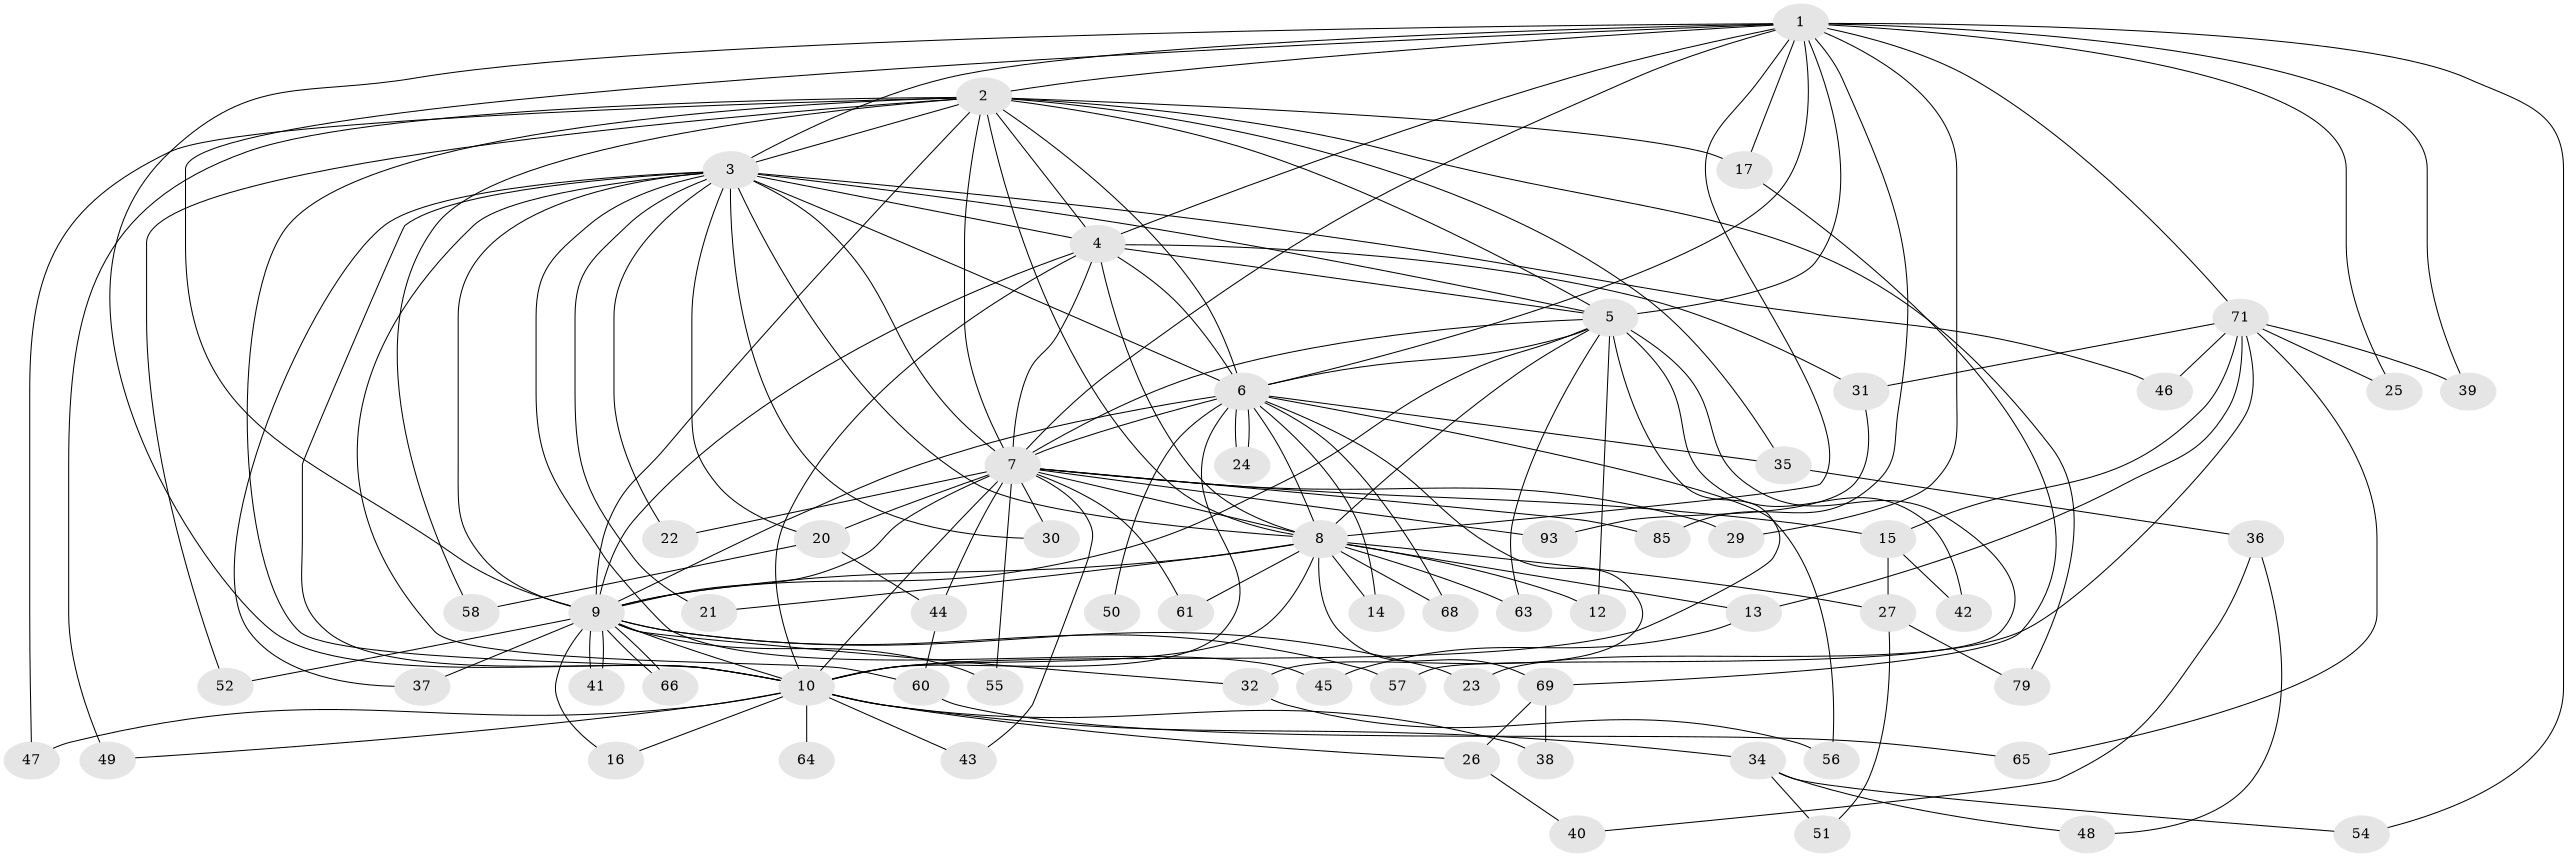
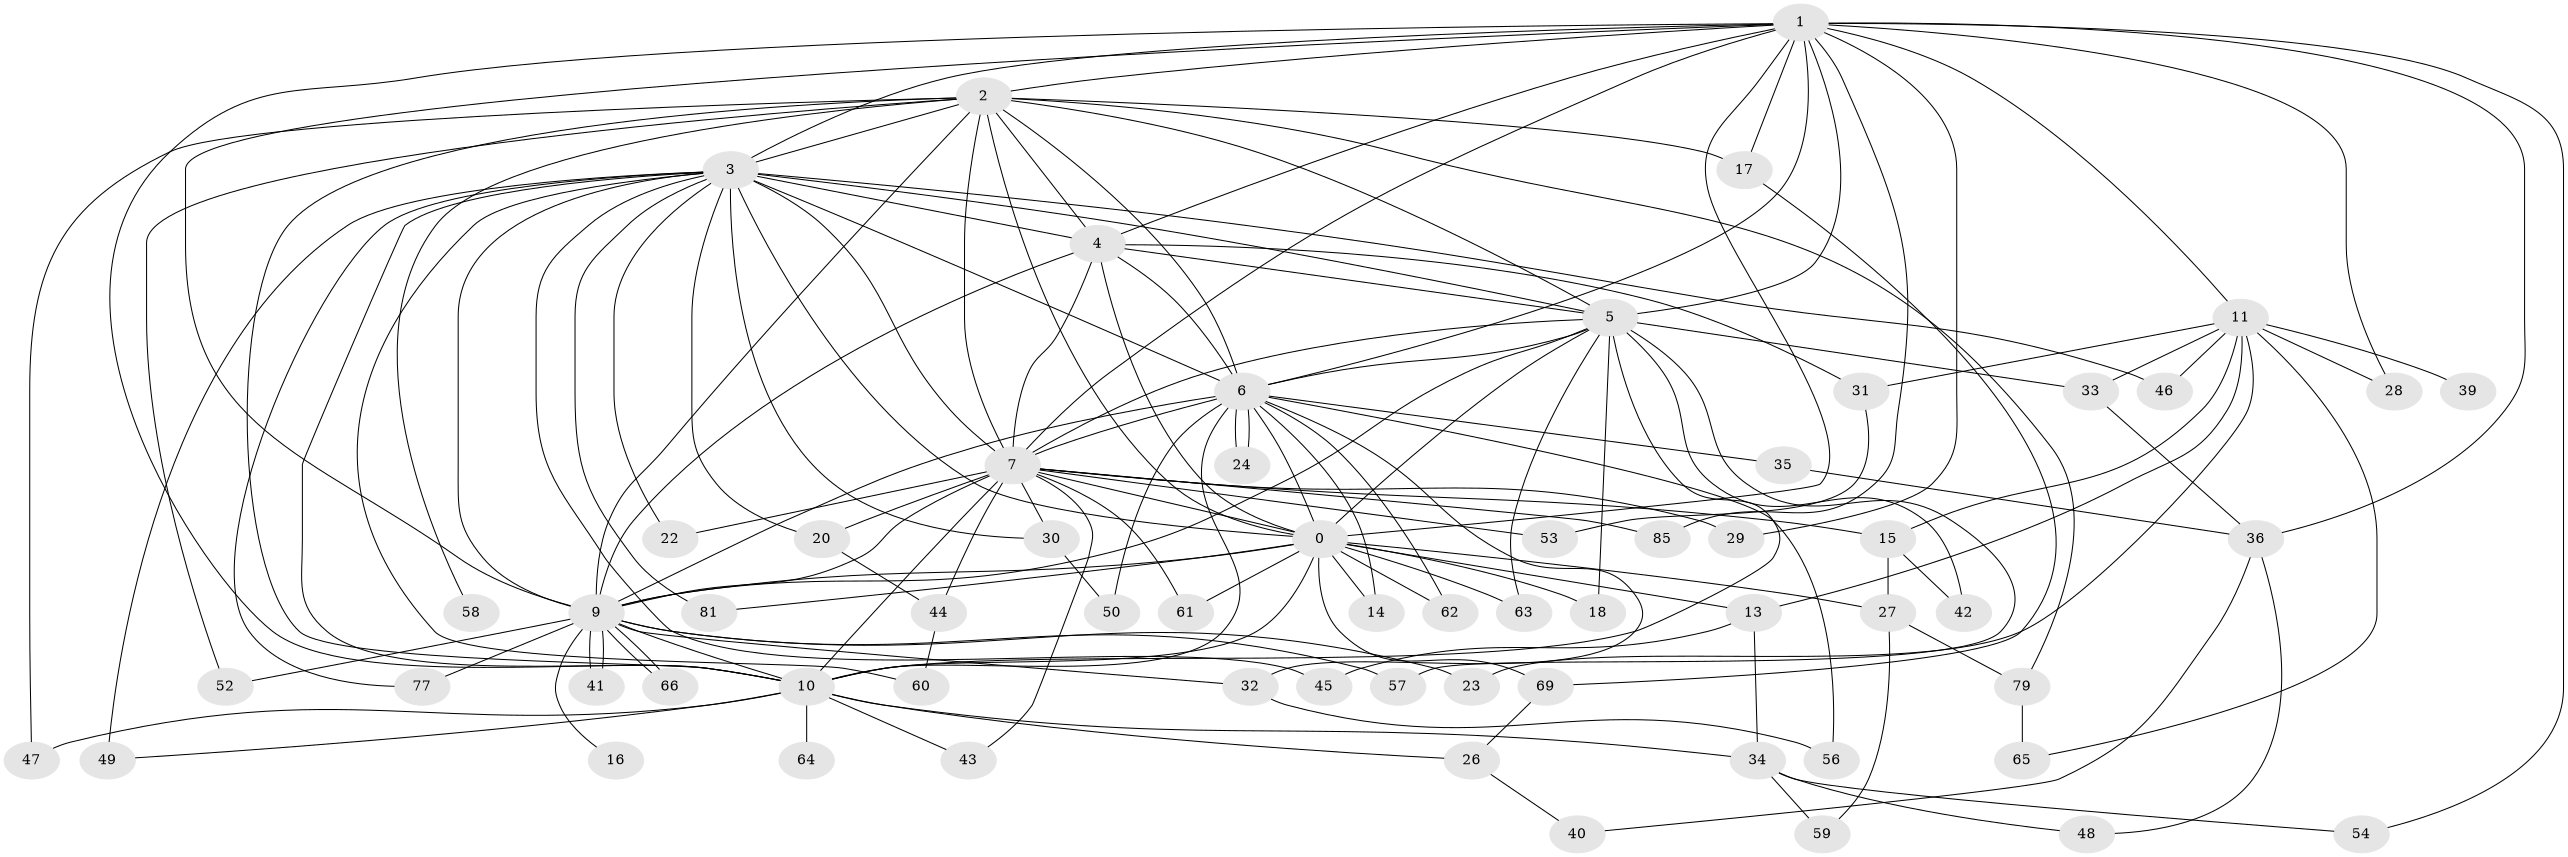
edge "1" -- "39": now "1" -- "36"
edge "2" -- "49": now "3" -- "49"
edge "2" -- "35": removed
node "71": label "71" -> "11"
node "33": added
node "25": label "25" -> "28"
edge "4" -- "10": removed
node "8": label "8" -> "0"
node "93": label "93" -> "53"
edge "20" -- "58": removed
edge "30" -- "50": added
node "21": label "21" -> "81"
node "68": label "68" -> "62"
node "12": label "12" -> "18"
node "37": label "37" -> "77"
node "55": removed
edge "13" -- "34": added
edge "10" -- "16": removed
edge "60" -- "65": now "79" -- "65"
node "38": removed
node "51": label "51" -> "59"
